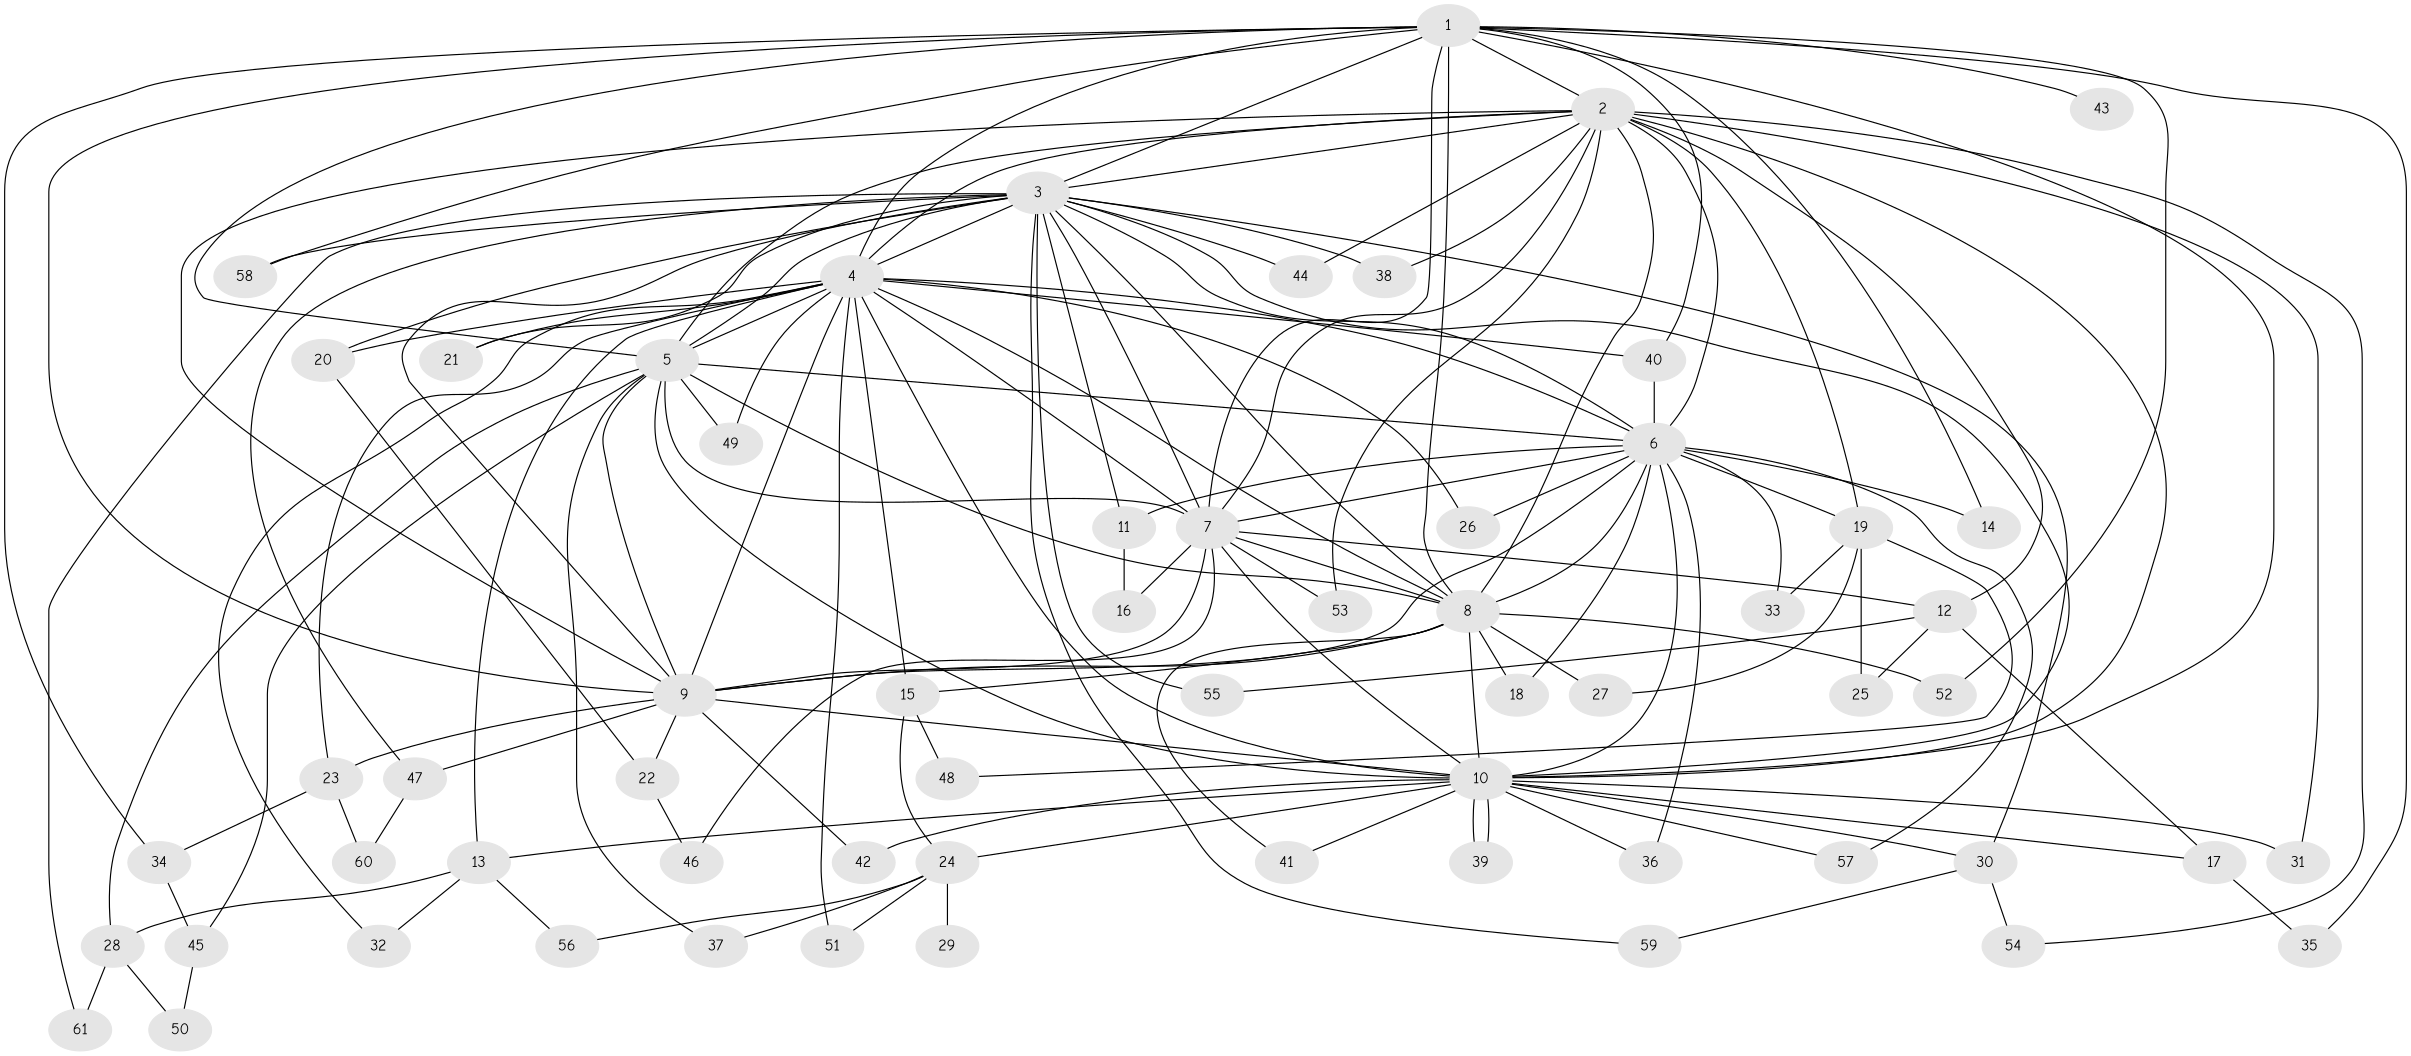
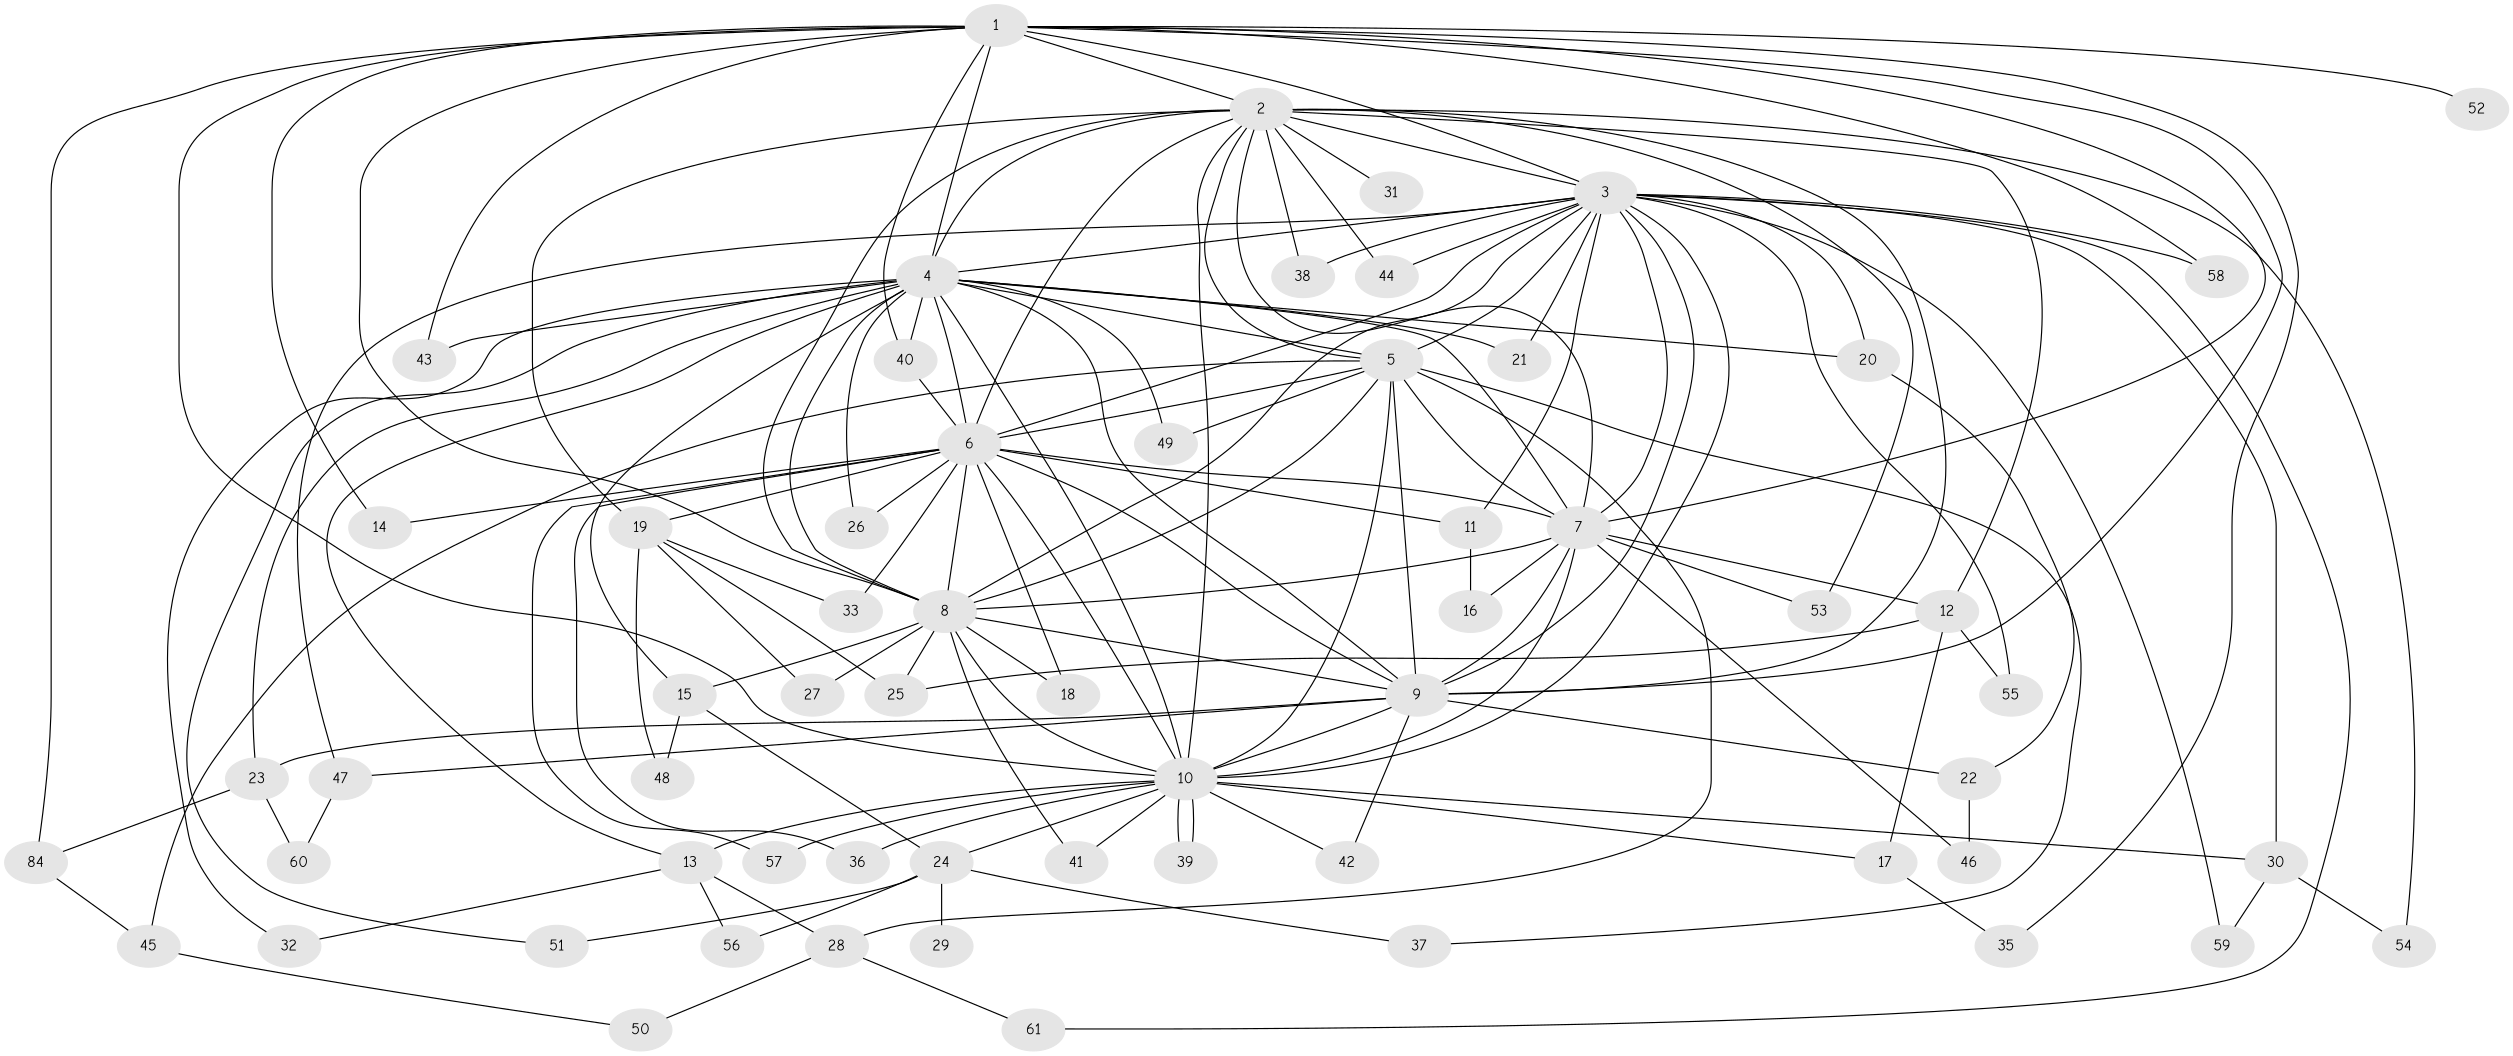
edge "1" -- "5": removed
edge "4" -- "43": added
edge "8" -- "52": now "8" -- "25"
edge "10" -- "31": removed
node "34": label "34" -> "84"
